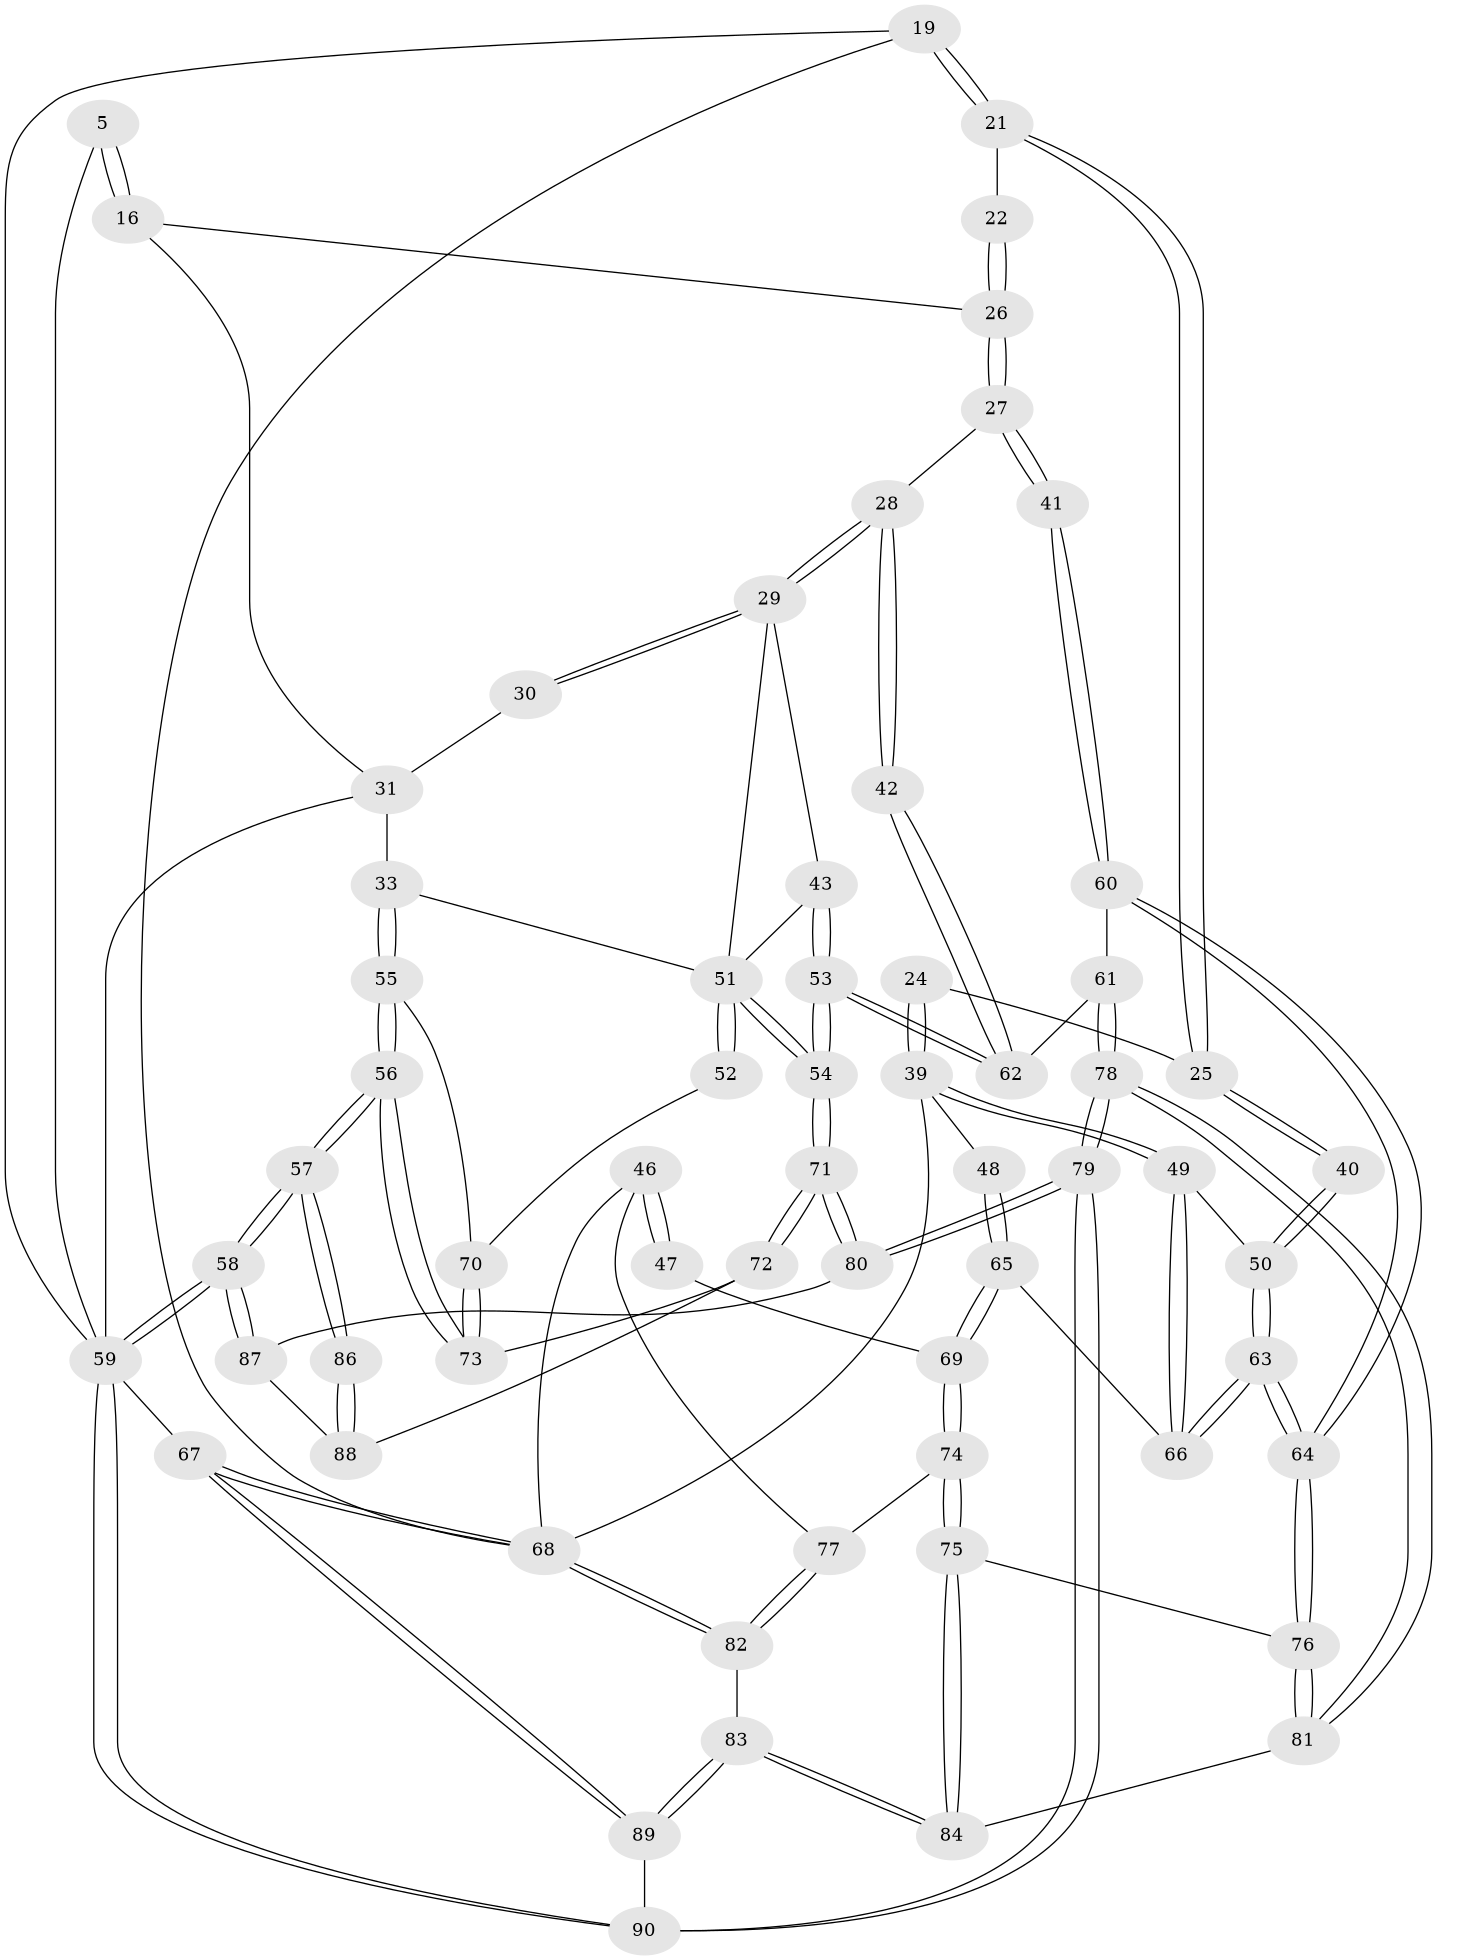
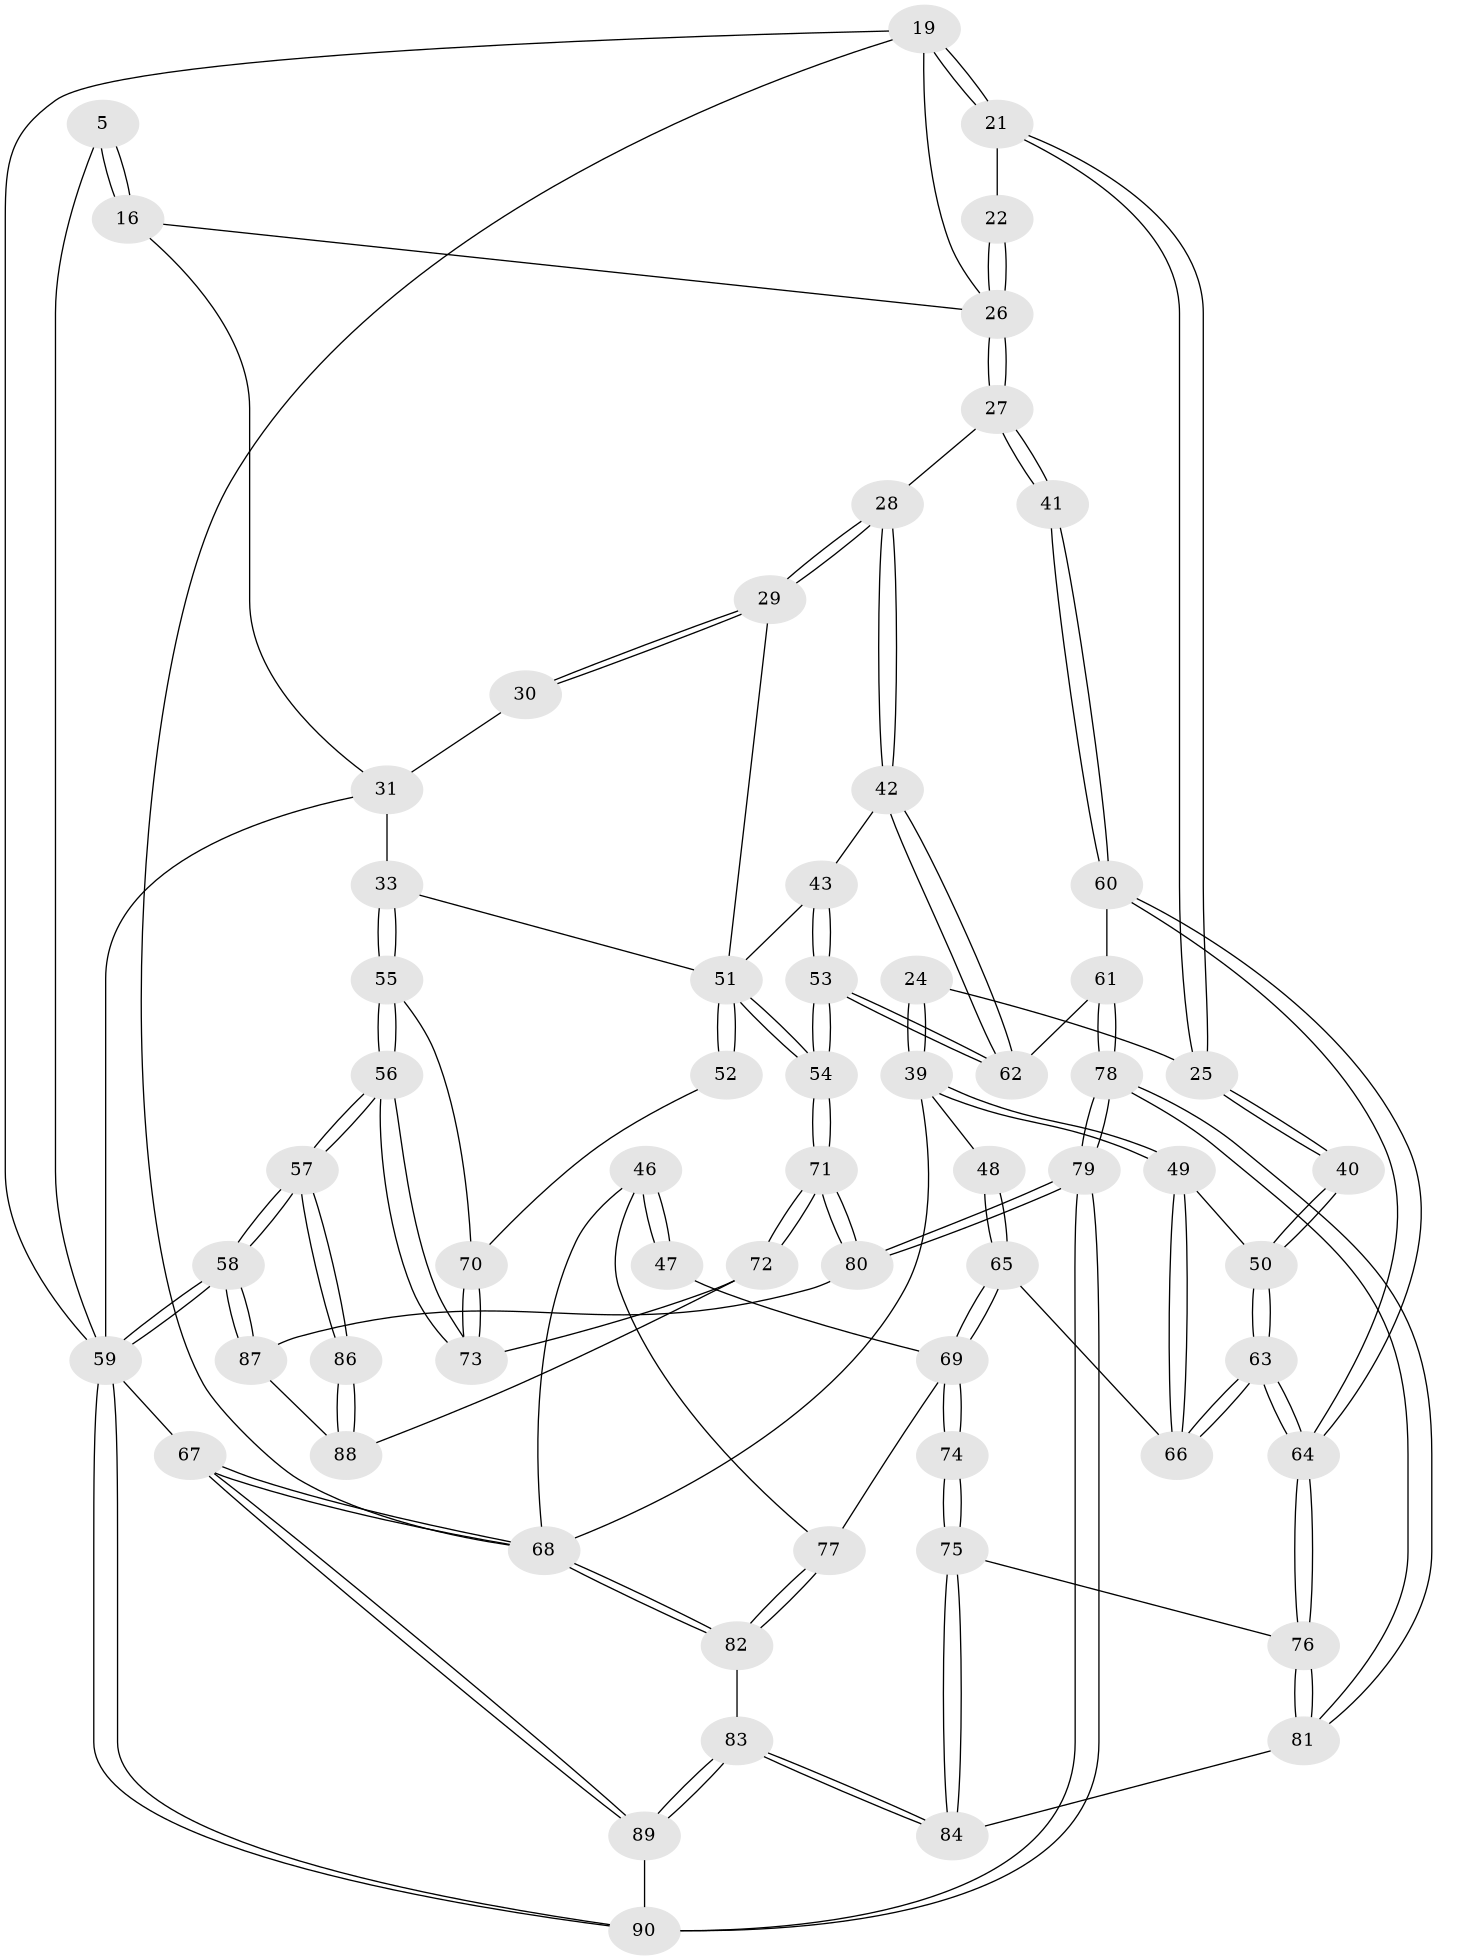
edge "19" -- "26": added
edge "29" -- "43": now "42" -- "43"
edge "74" -- "77": now "69" -- "77"
